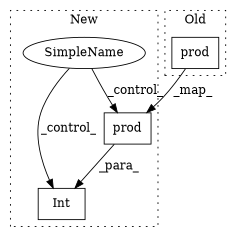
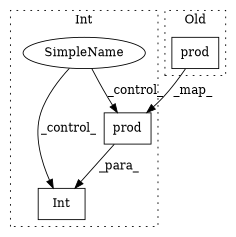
cluster "New": label "New" -> "Int"
